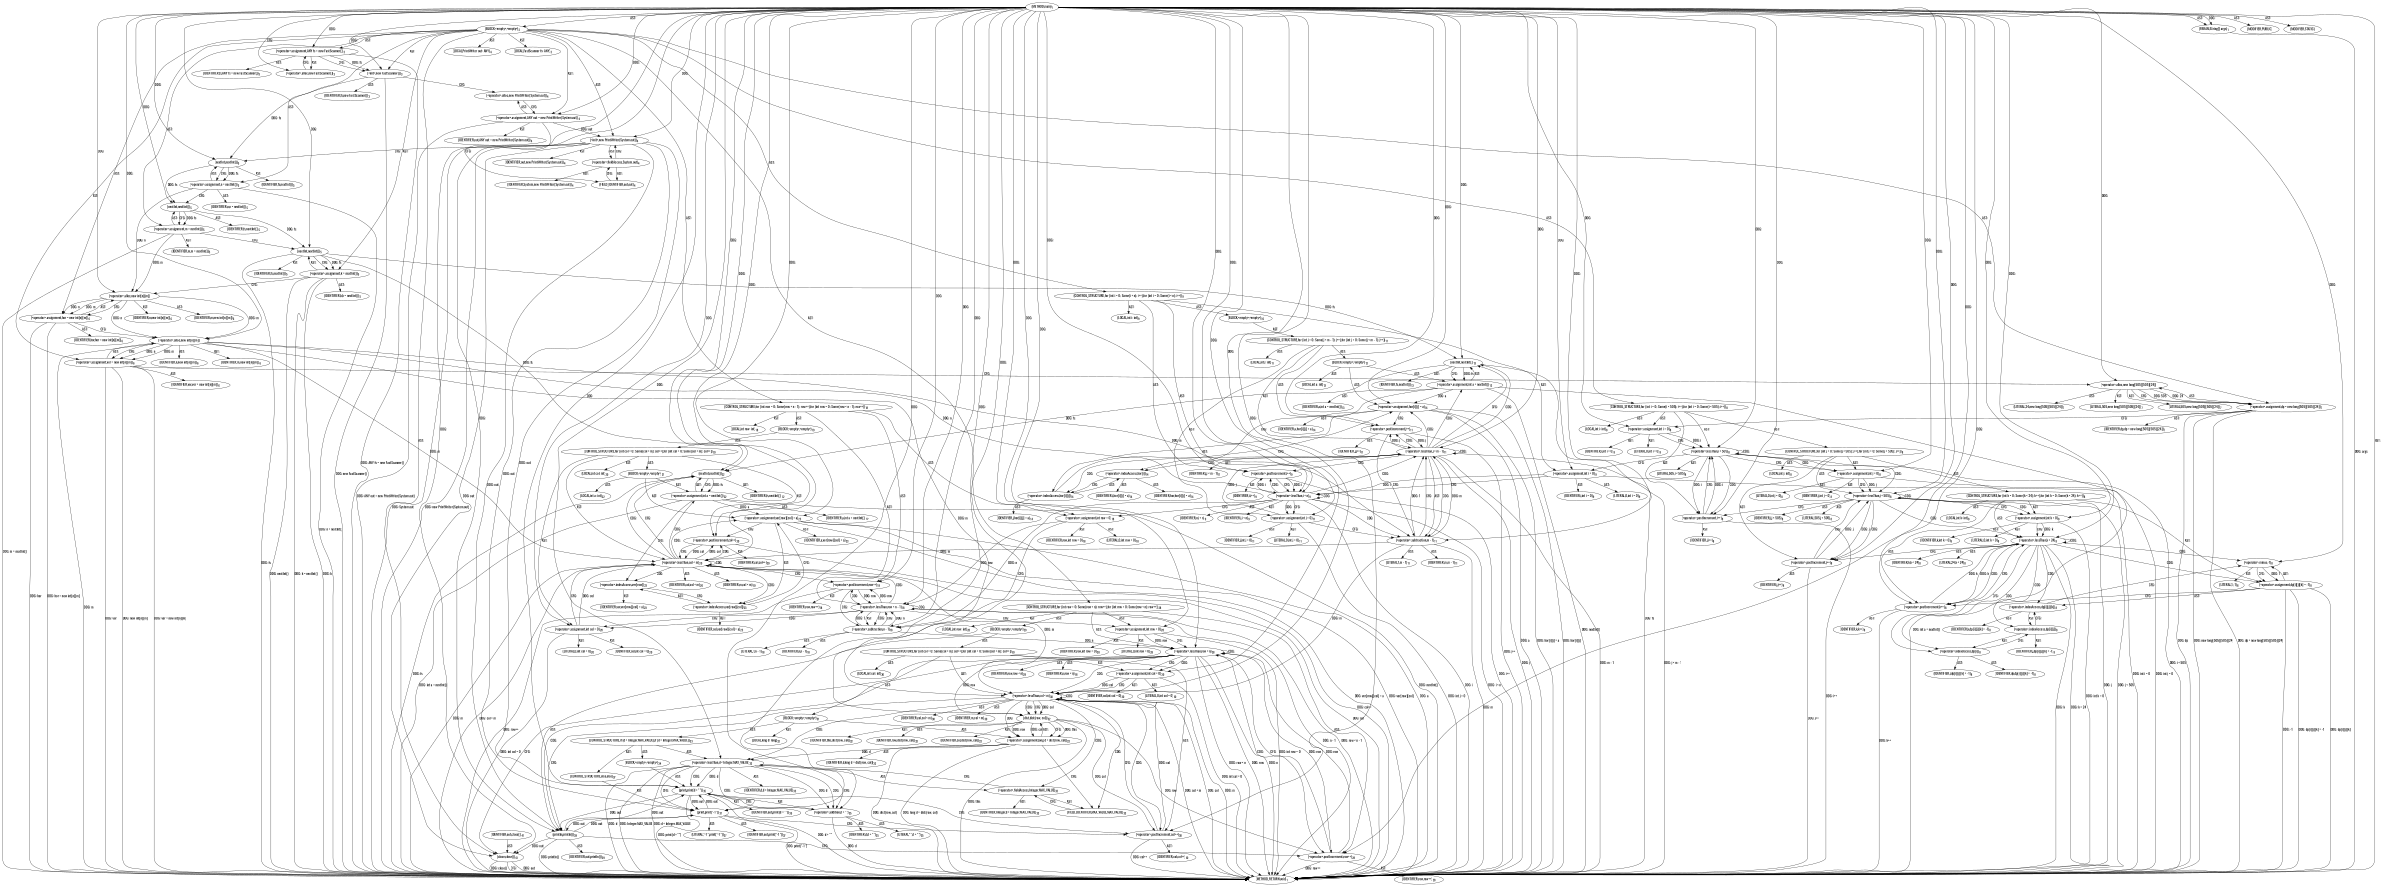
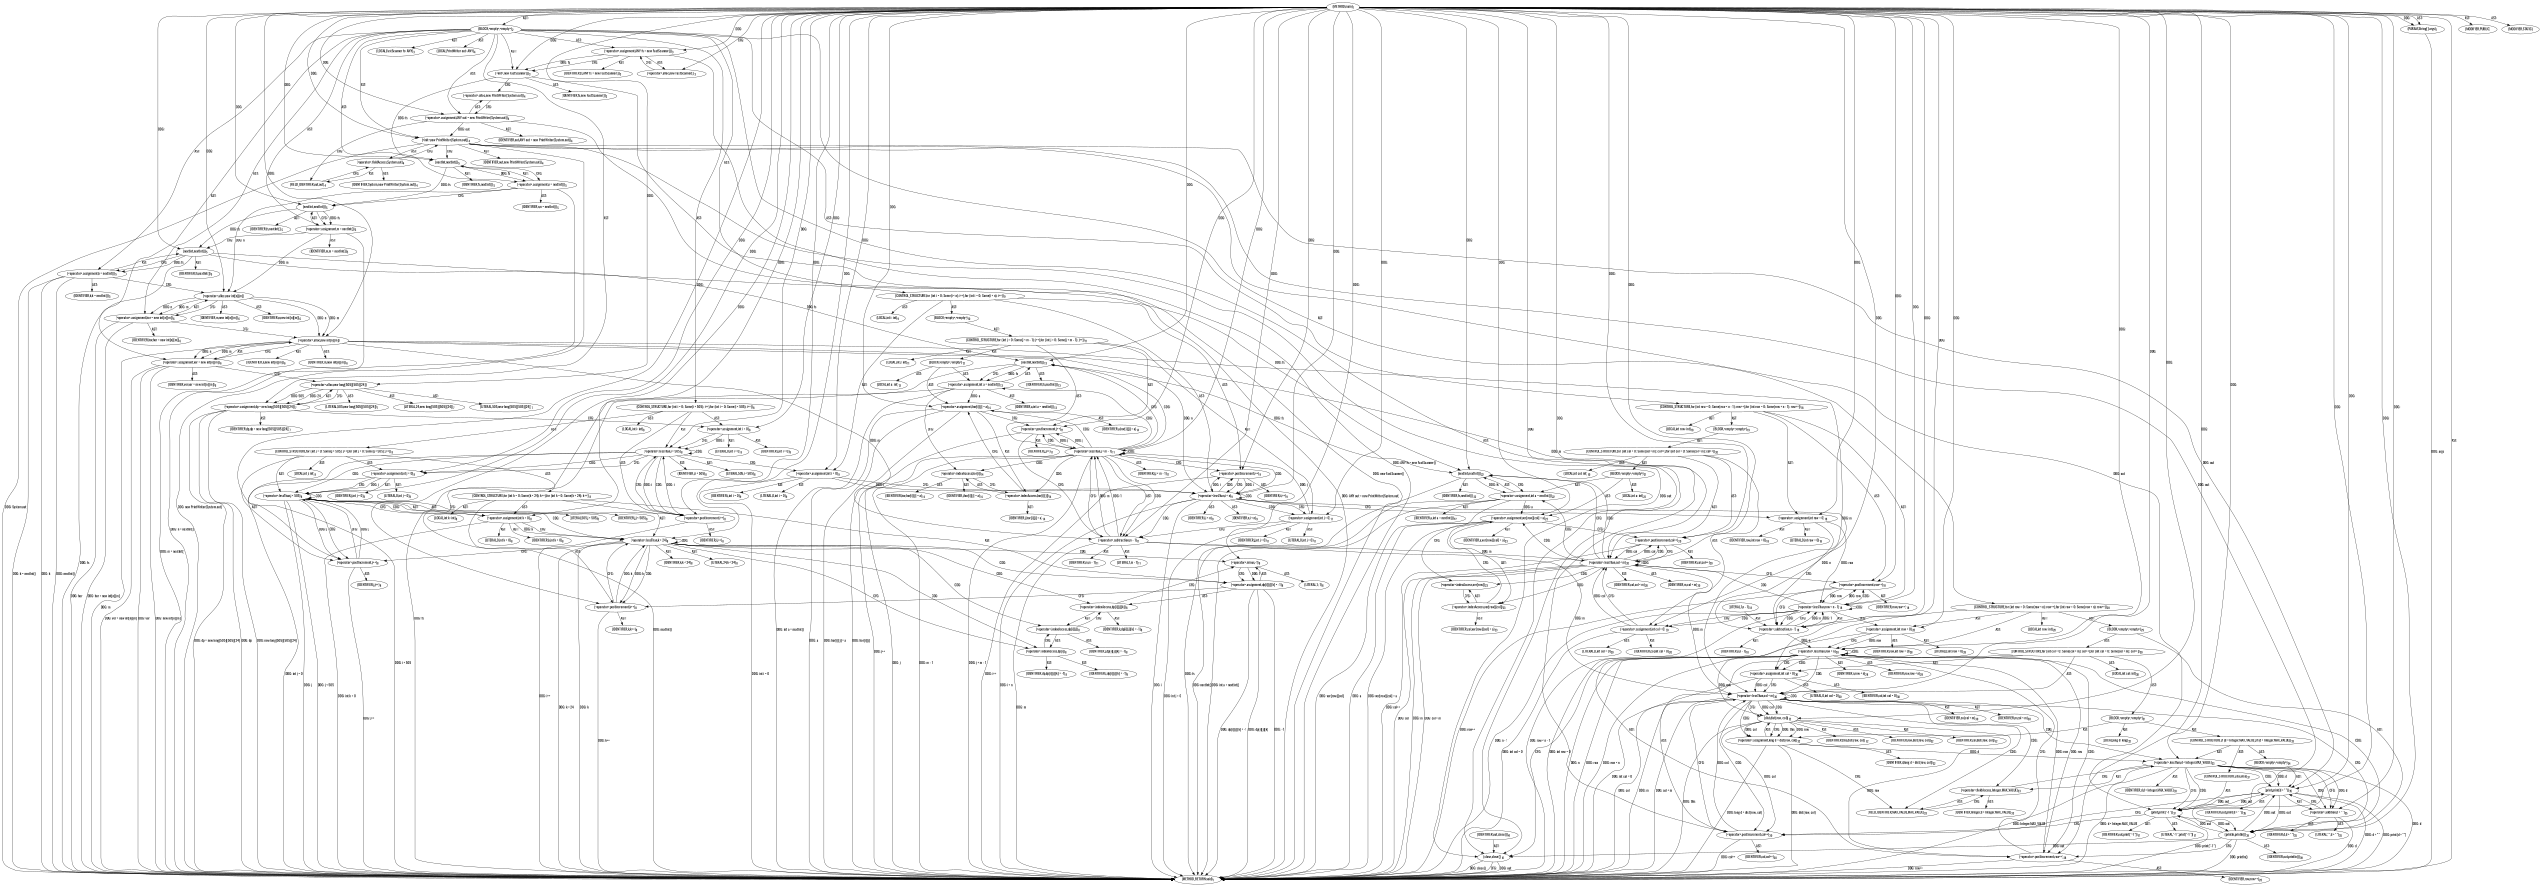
node "(IDENTIFIER,i,i < 505)": added
node "(IDENTIFIER,ver,ver[row][col] = a)": removed
edge "(<operator>.subtraction,n - 1)" -> "(LITERAL,1,n - 1)": reversed
